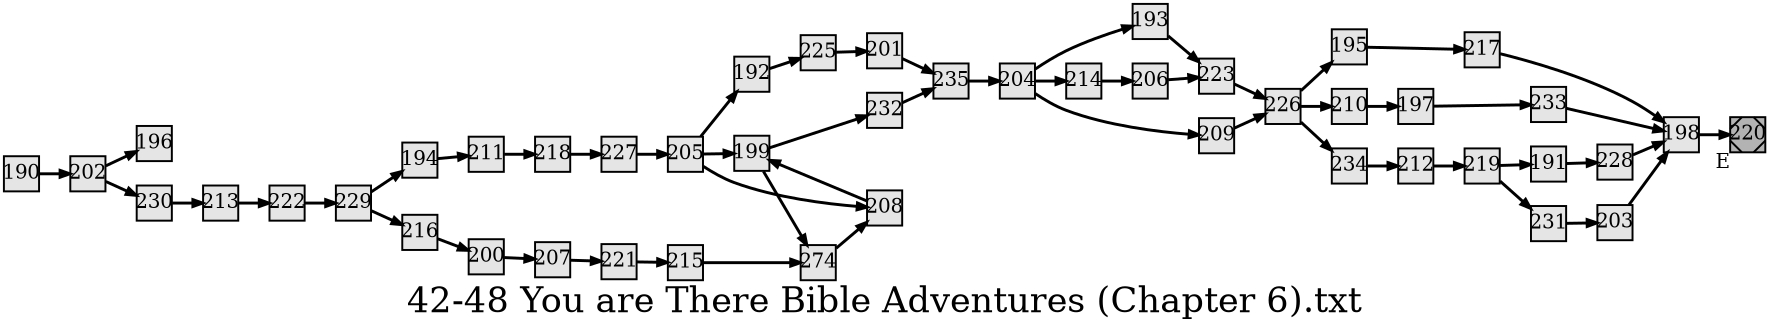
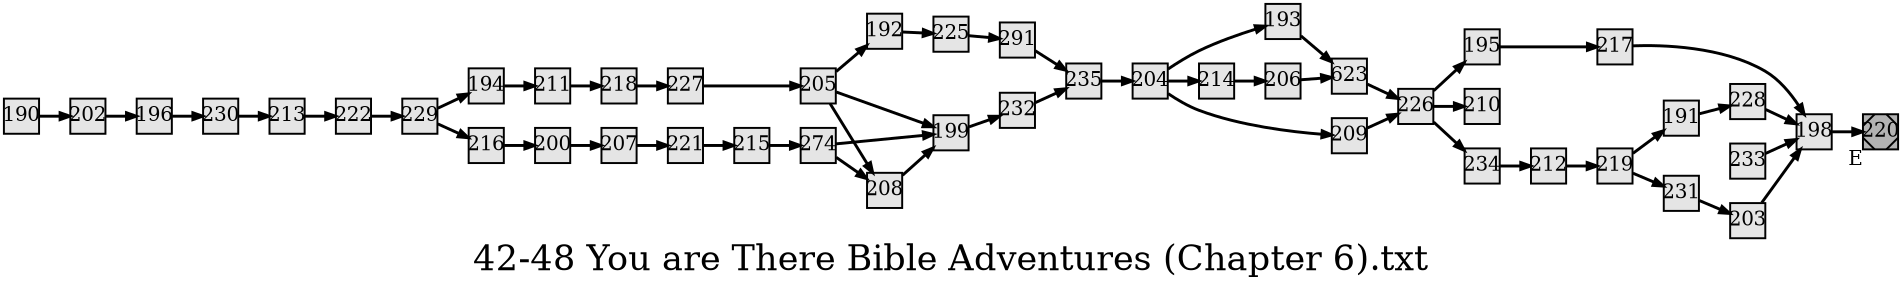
node "201": label "201" -> "291"
node "223": label "223" -> "623"
node "197": removed
edge "202" -> "230": now "196" -> "230"
edge "199" -> "274": reversed
